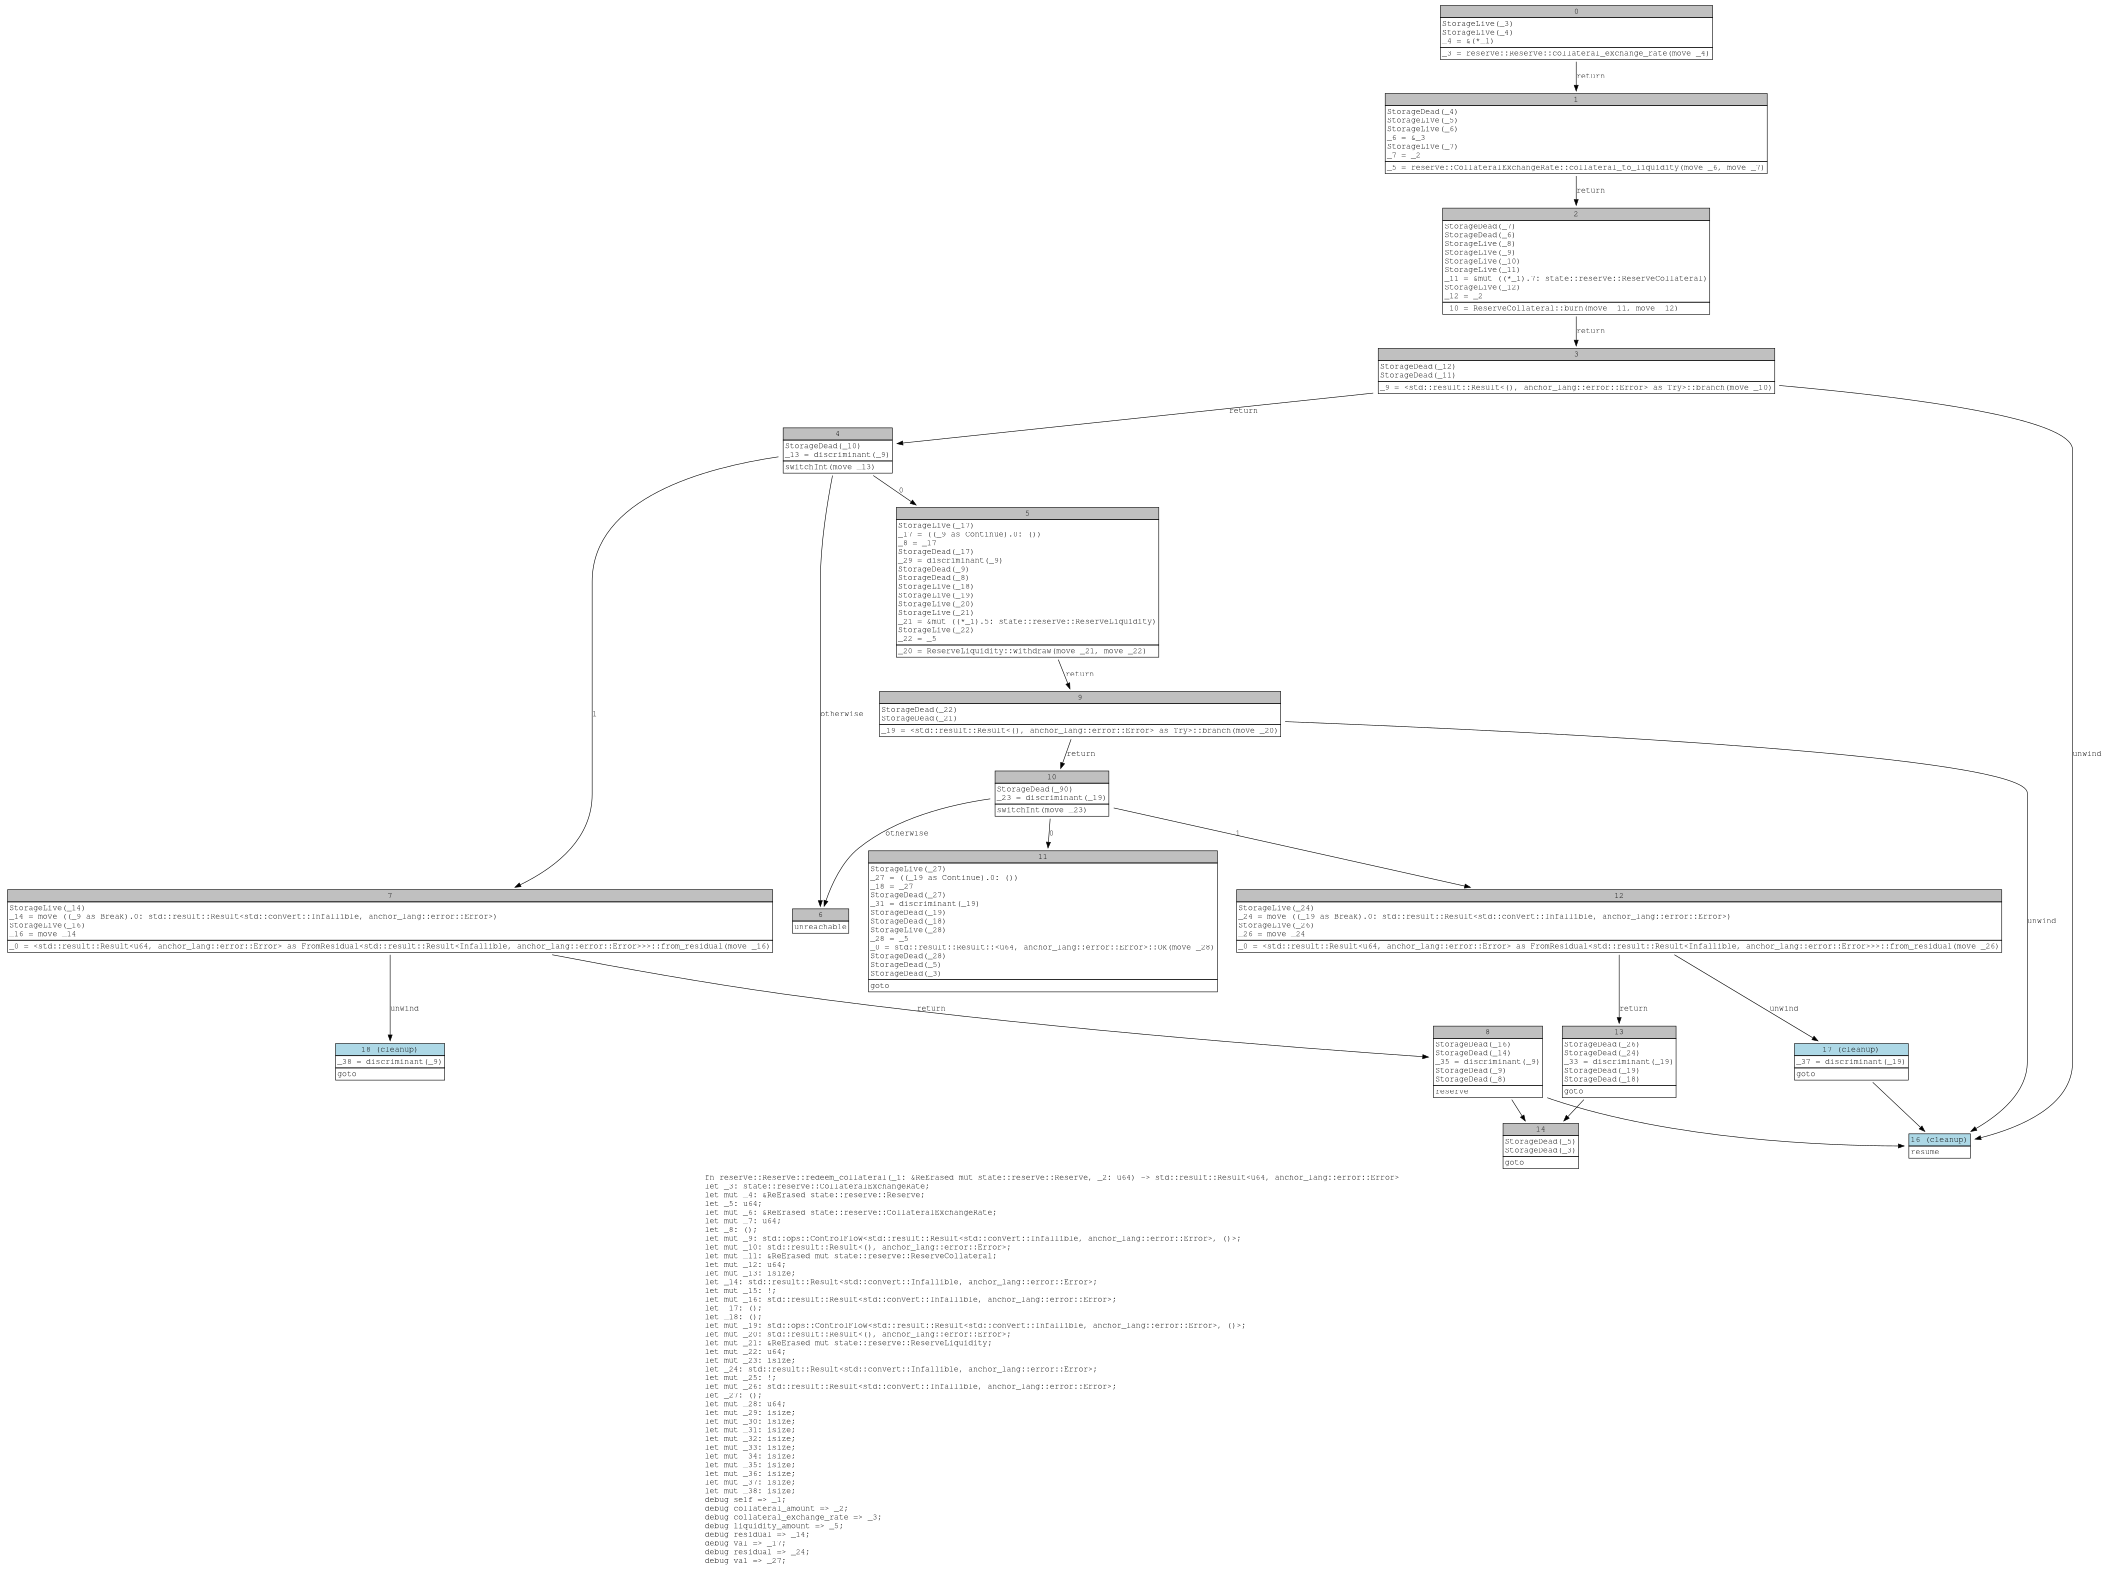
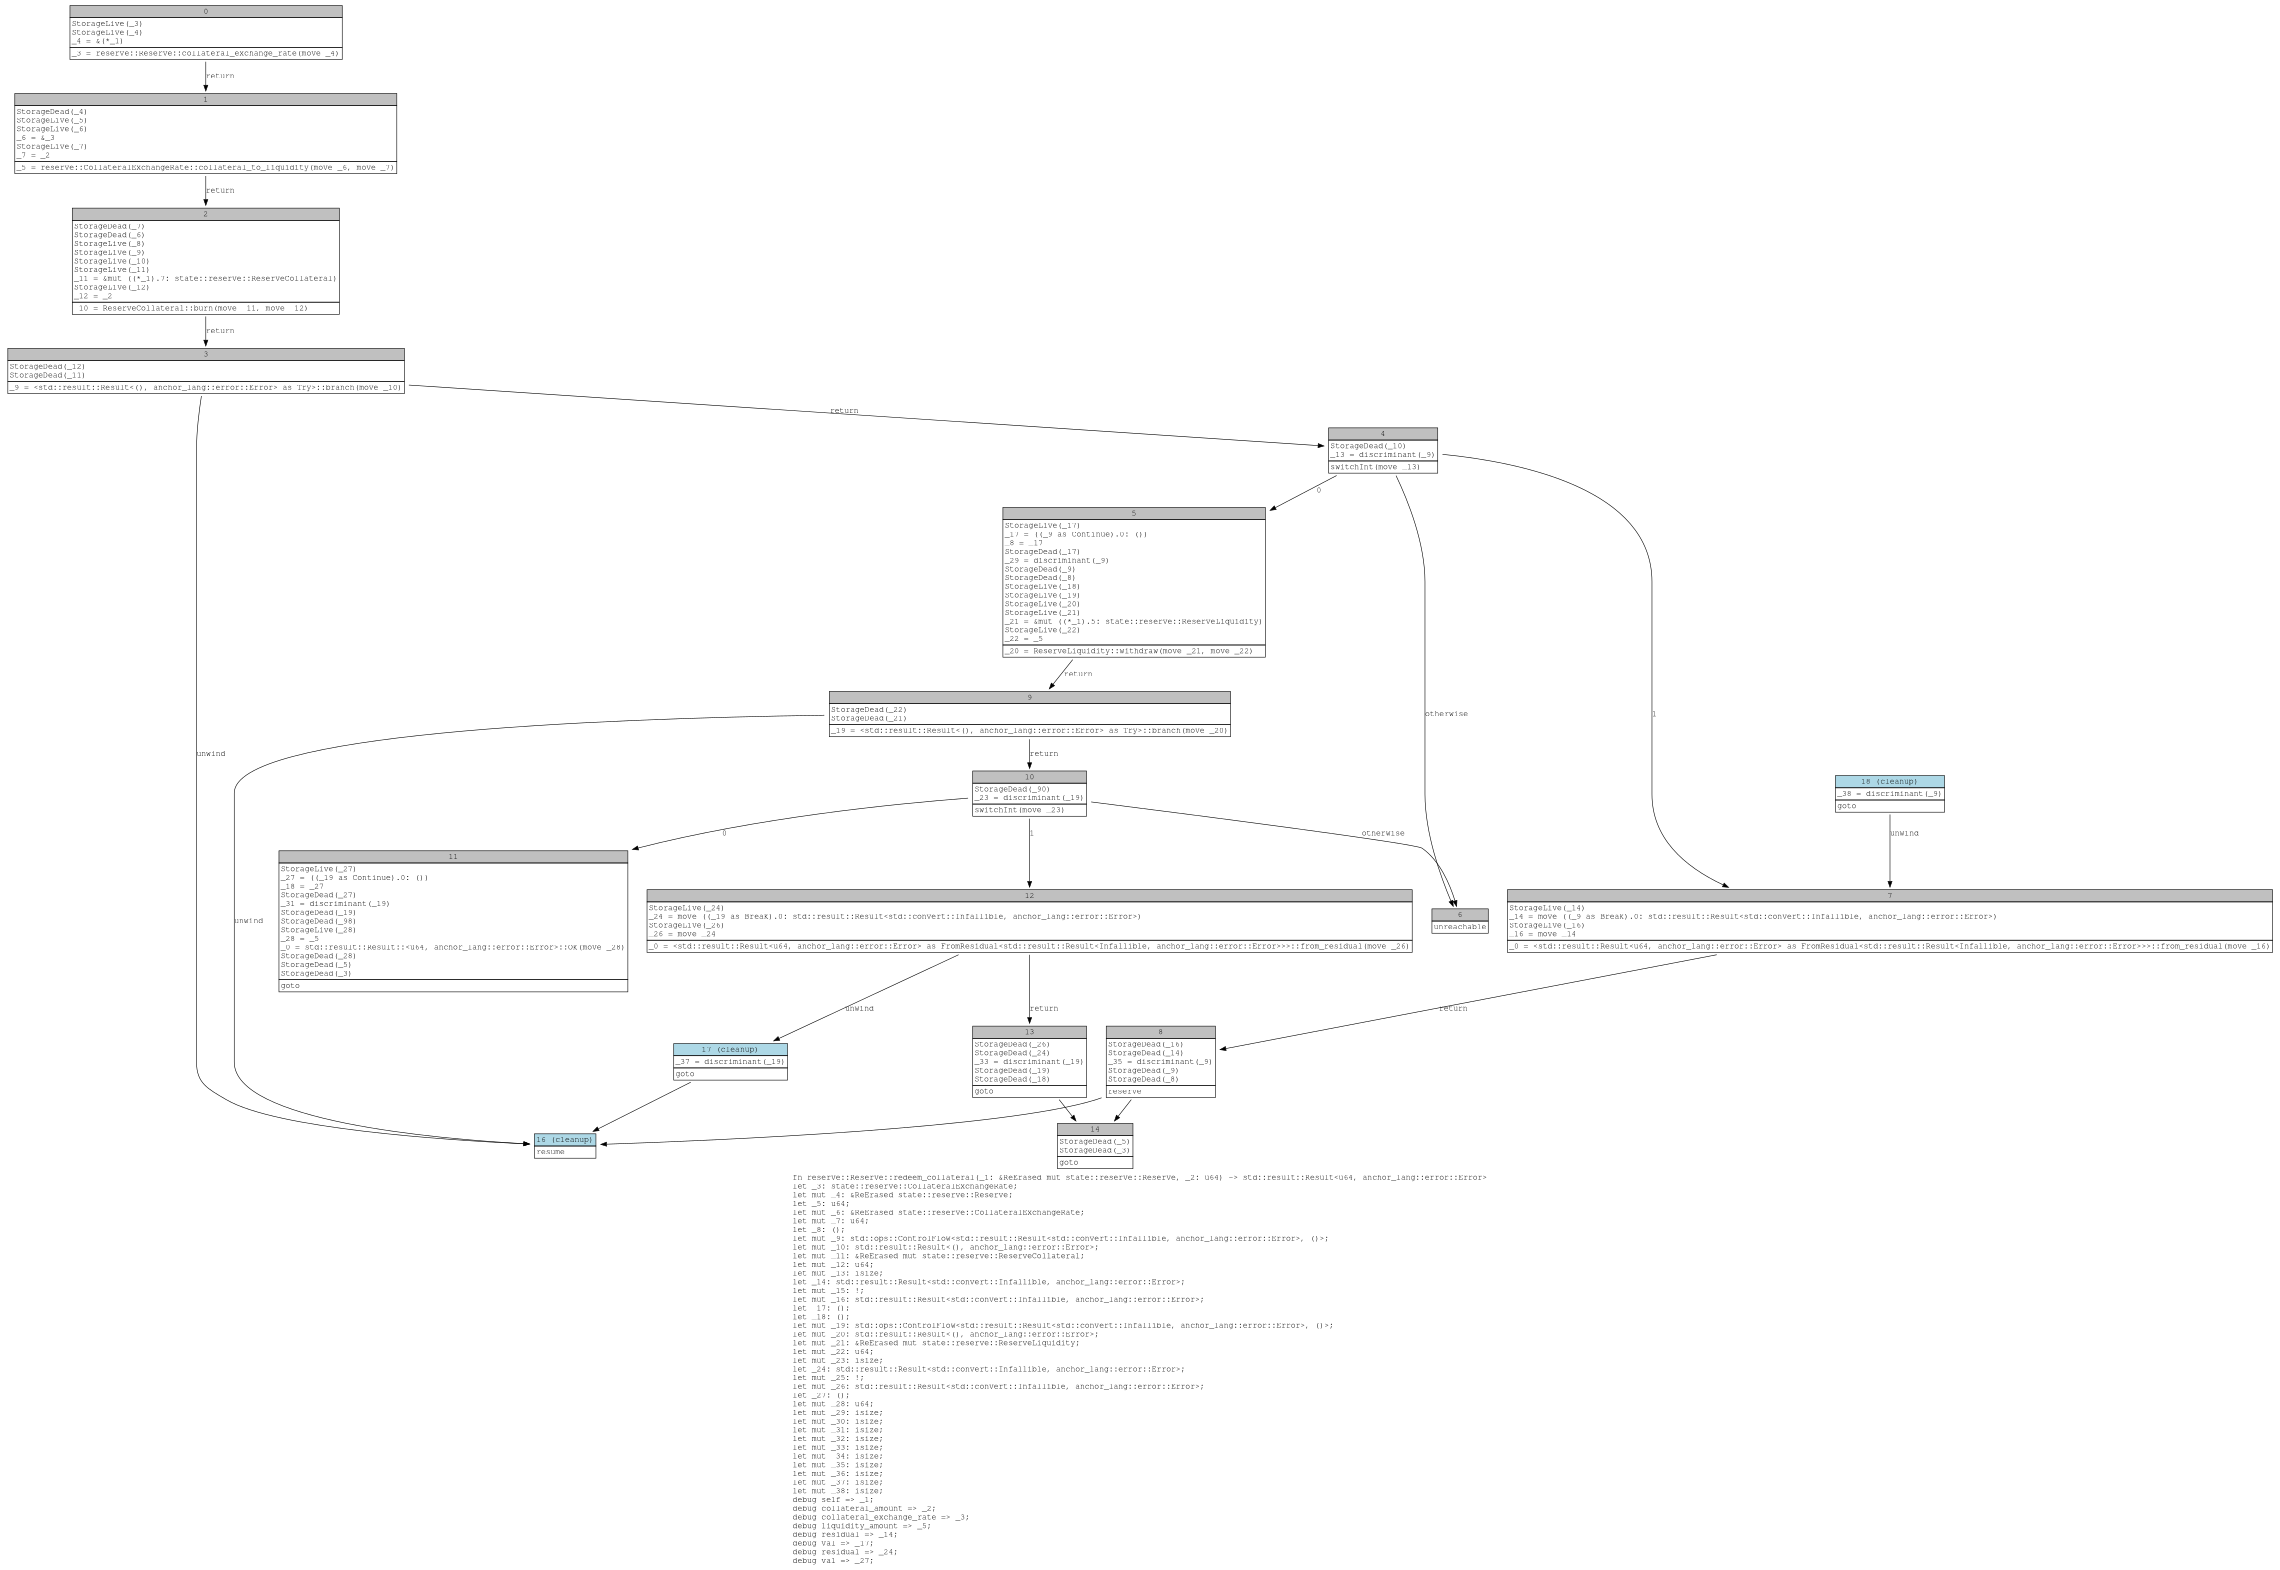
node "11": text "StorageDead(_18)" -> "StorageDead(_98)"
edge "7" -> "18 (cleanup)": reversed
